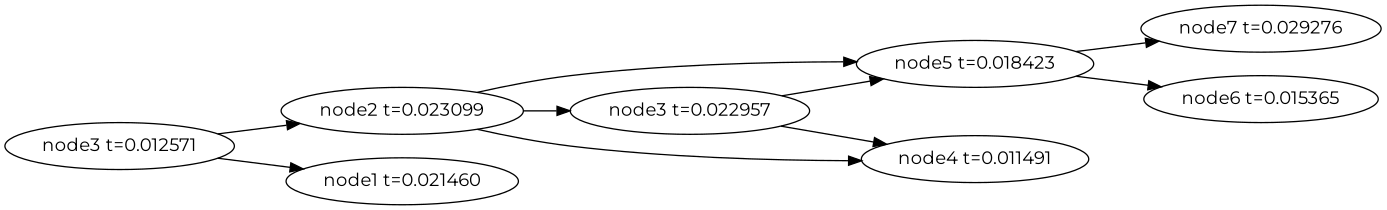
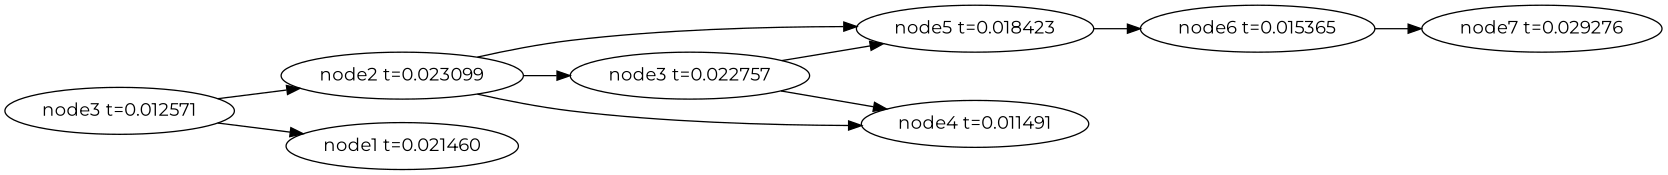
edge "node5 t=0.018423" -> "node7 t=0.029276": now "node6 t=0.015365" -> "node7 t=0.029276"
node "node3 t=0.022957": label "node3 t=0.022957" -> "node3 t=0.022757"
